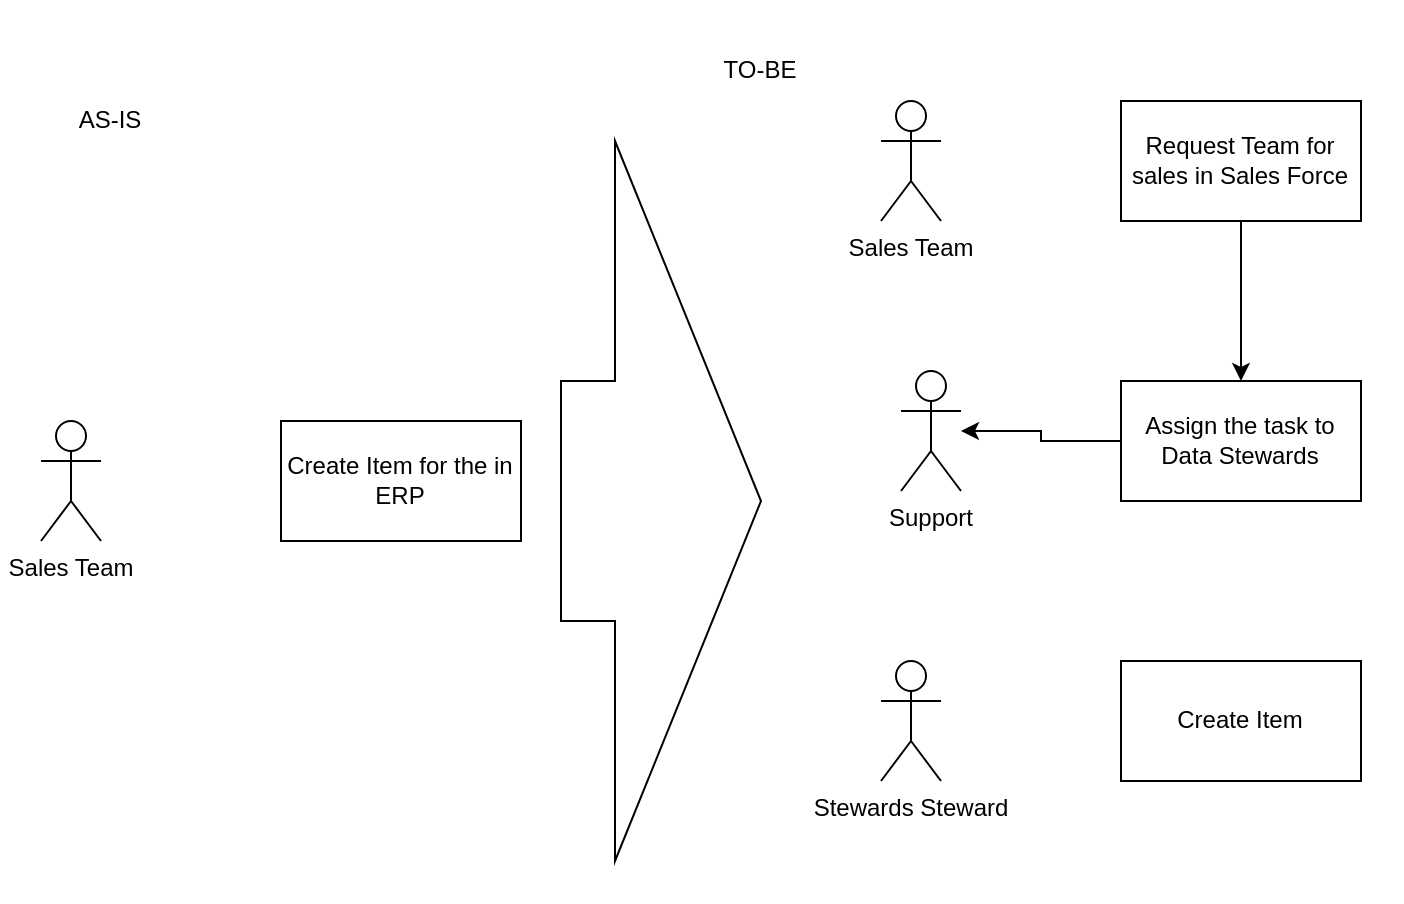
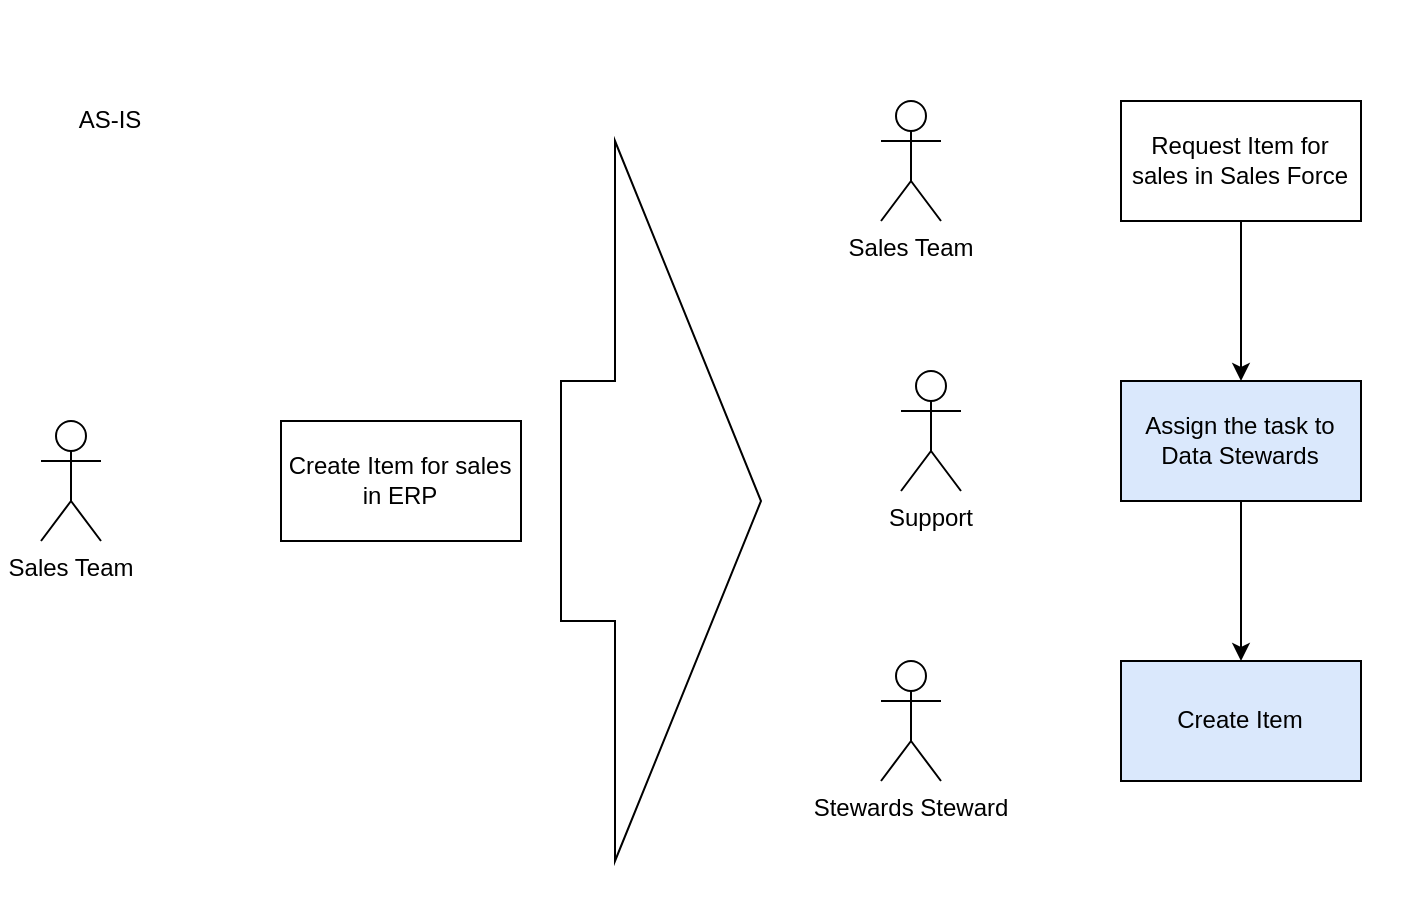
node "TO-BE": removed
node "Request Team for sales in Sales Force": label "Request Team for sales in Sales Force" -> "Request Item for sales in Sales Force"
edge "Assign the task to Data Stewards" -> "Support": now "Assign the task to Data Stewards" -> "Create Item"
node "Assign the task to Data Stewards": fillcolor #ffffff -> #dae8fc
node "Create Item for the in ERP": label "Create Item for the in ERP" -> "Create Item for sales in ERP"
node "Create Item": fillcolor #ffffff -> #dae8fc
